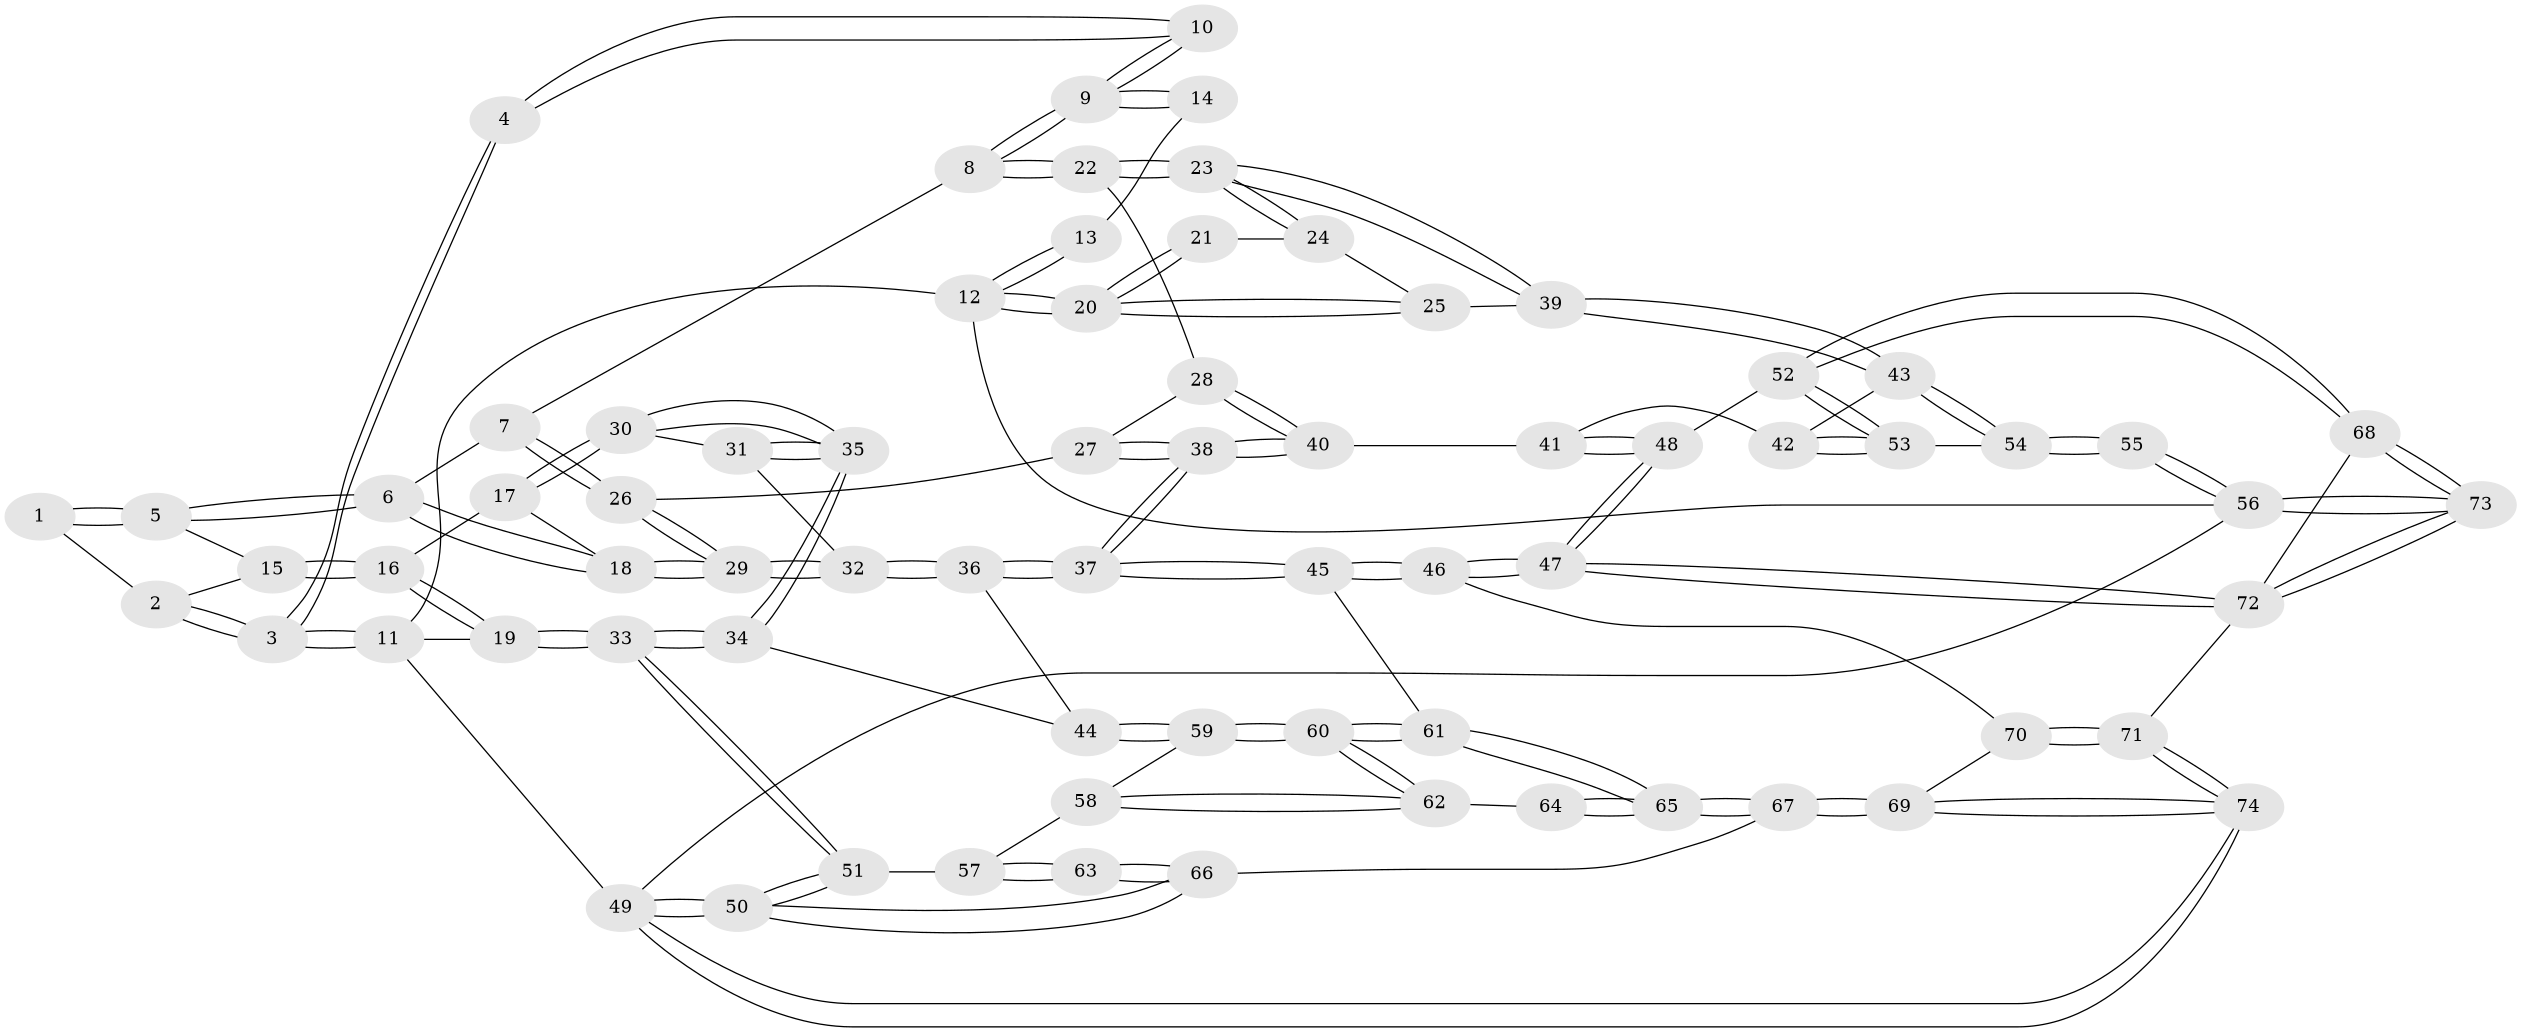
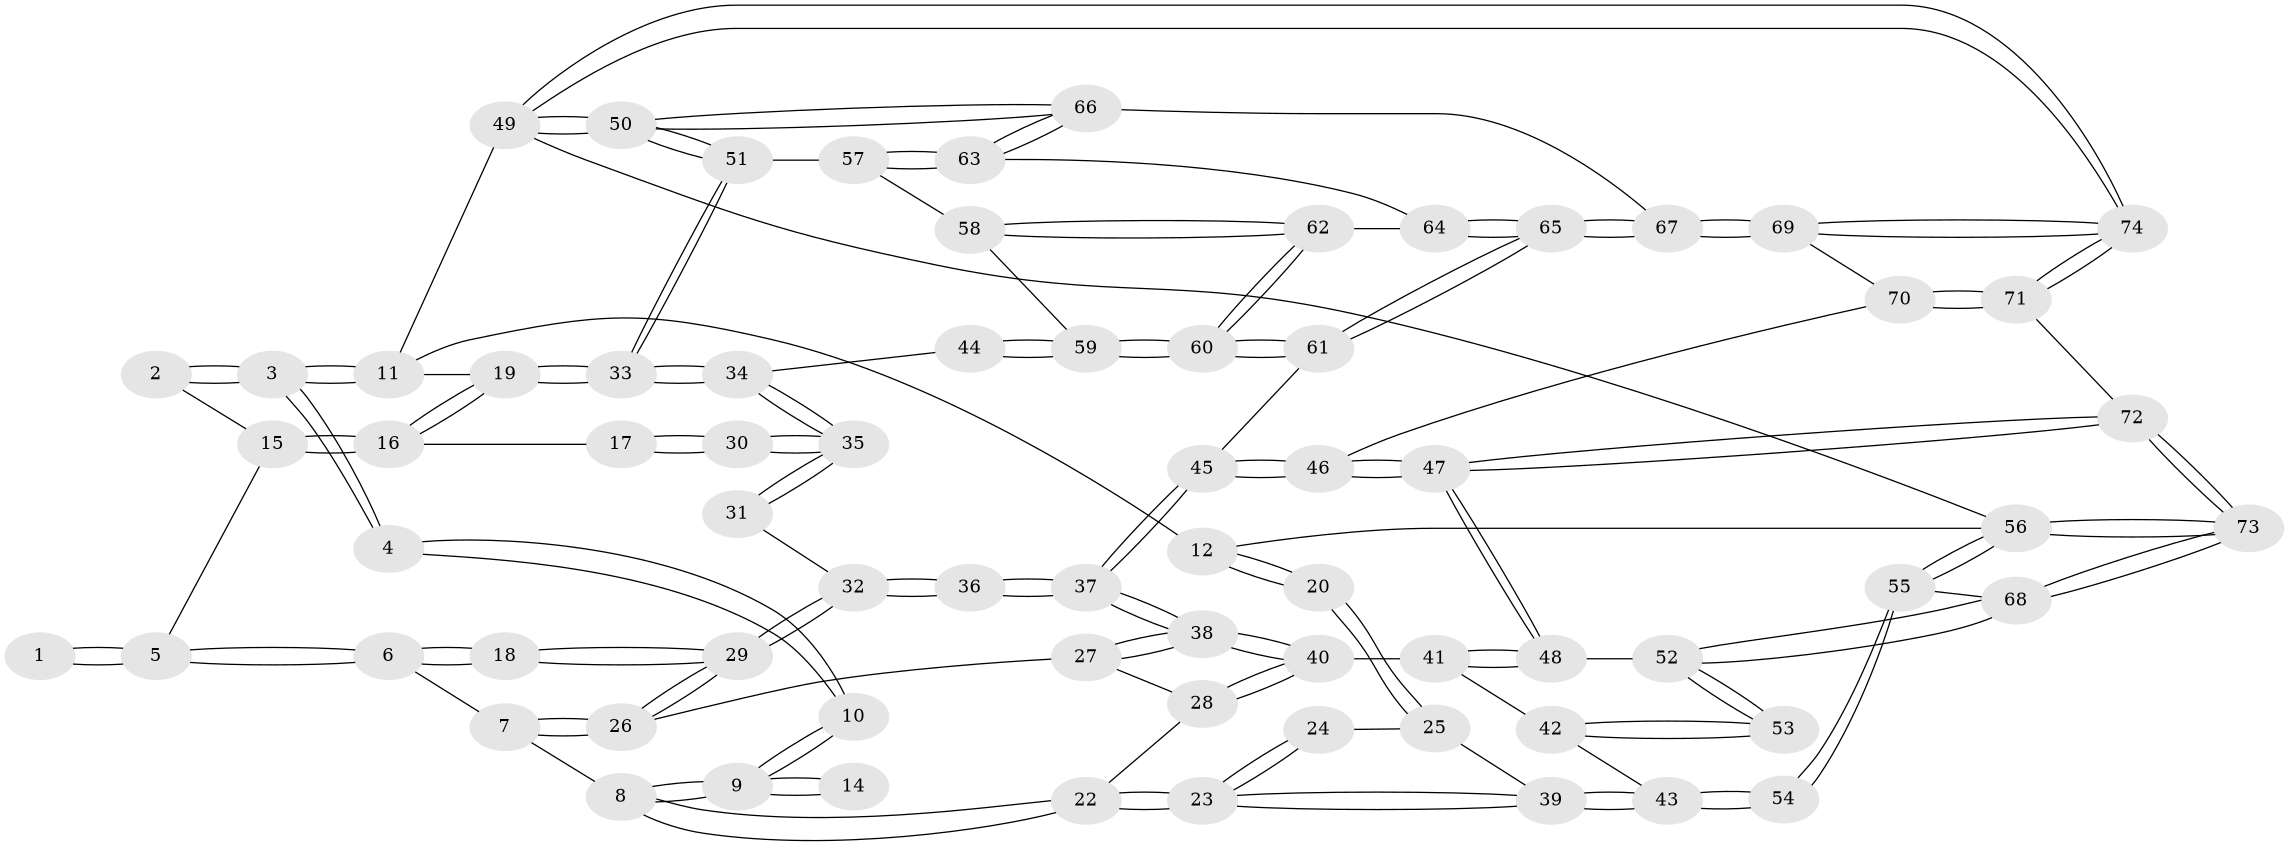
edge "63" -- "64": added
node "13": removed
node "21": removed
edge "30" -- "31": removed
edge "53" -- "54": removed
edge "68" -- "72": now "68" -- "55"
edge "17" -- "18": removed
edge "1" -- "2": removed
edge "36" -- "44": removed
